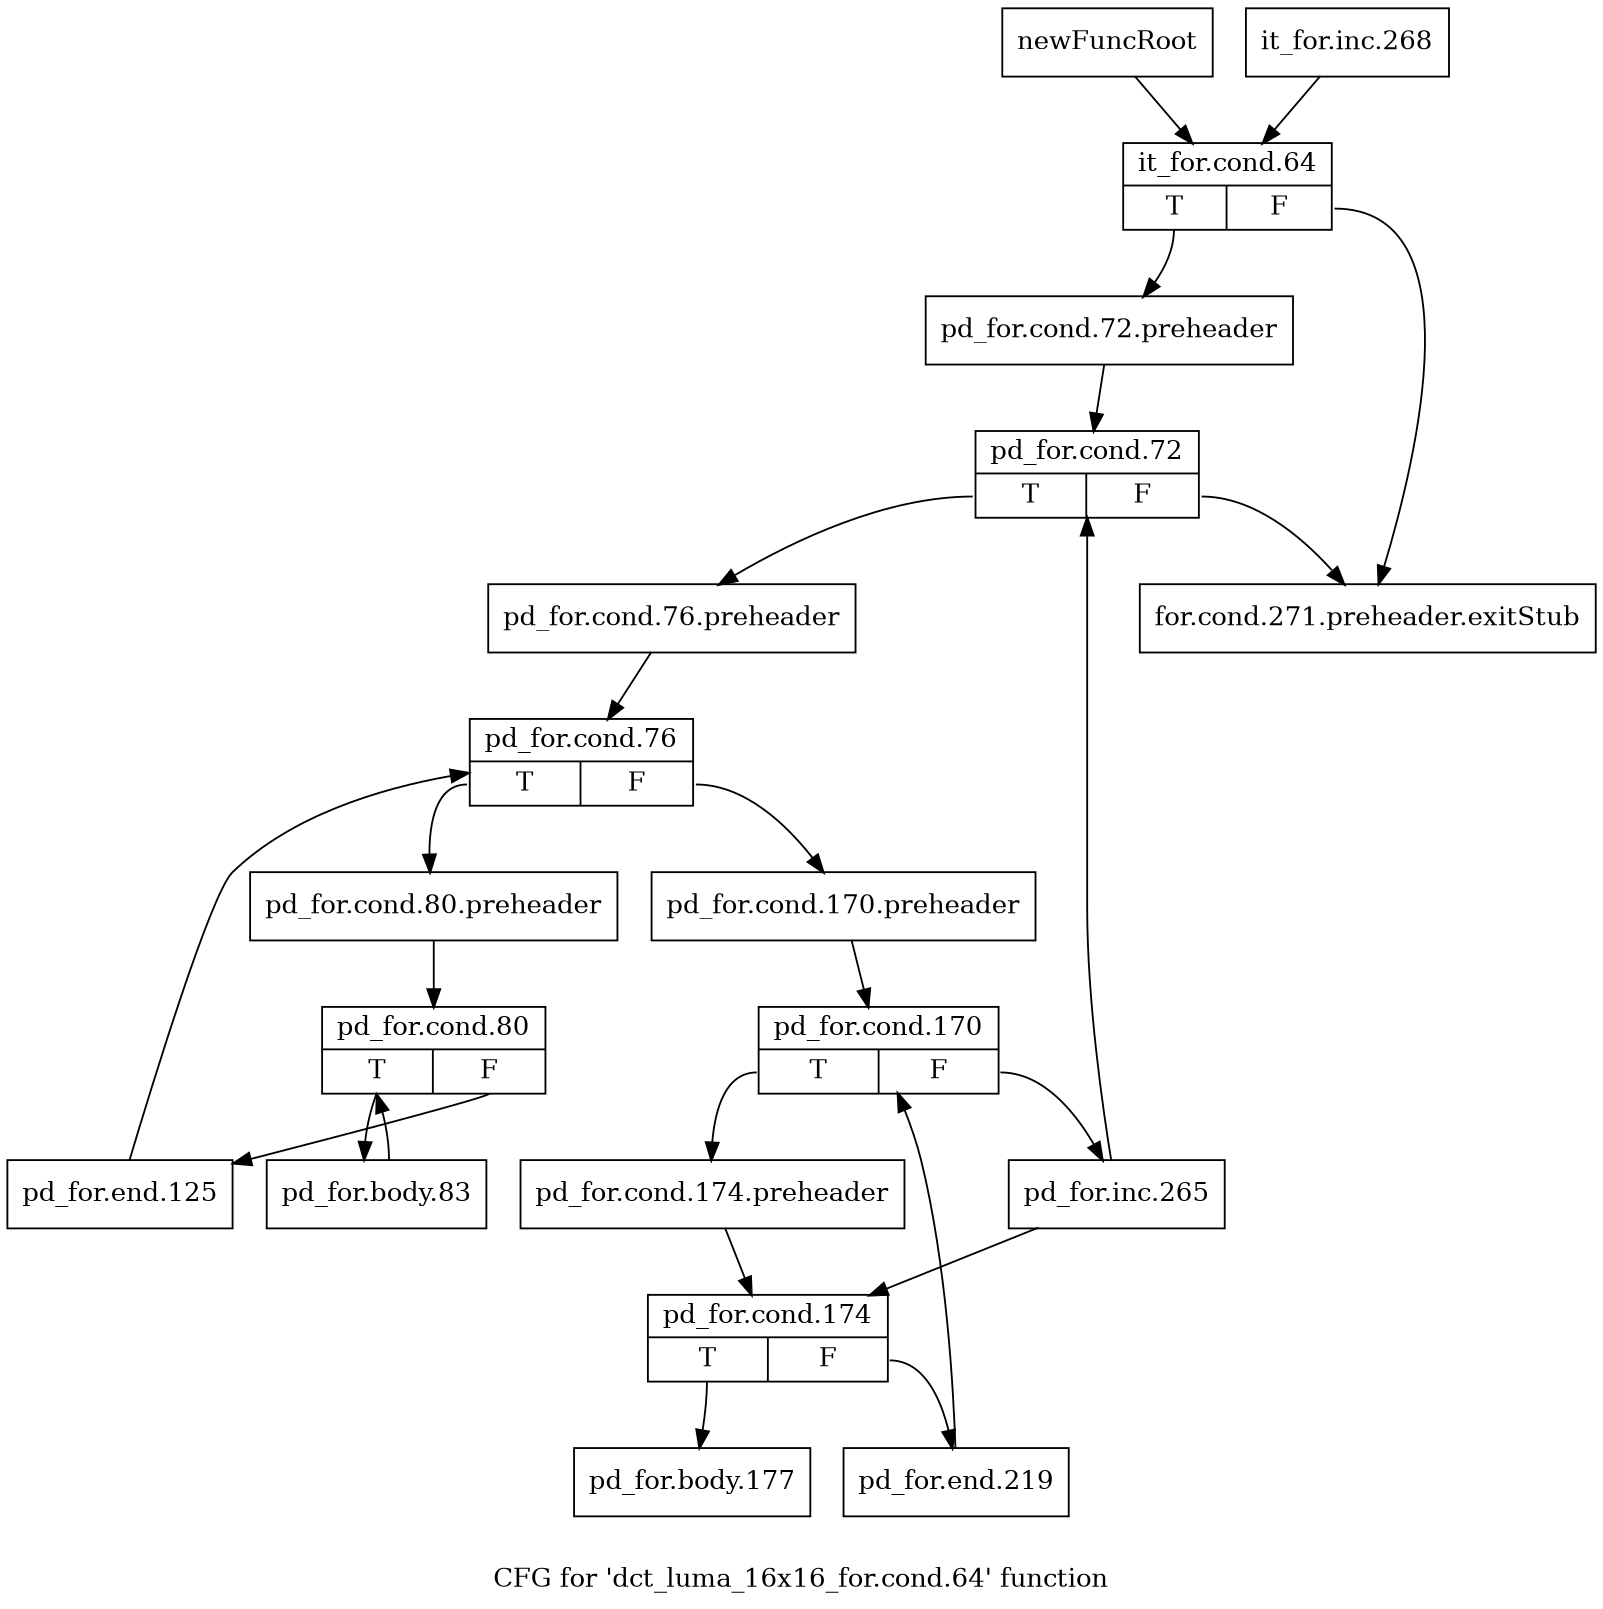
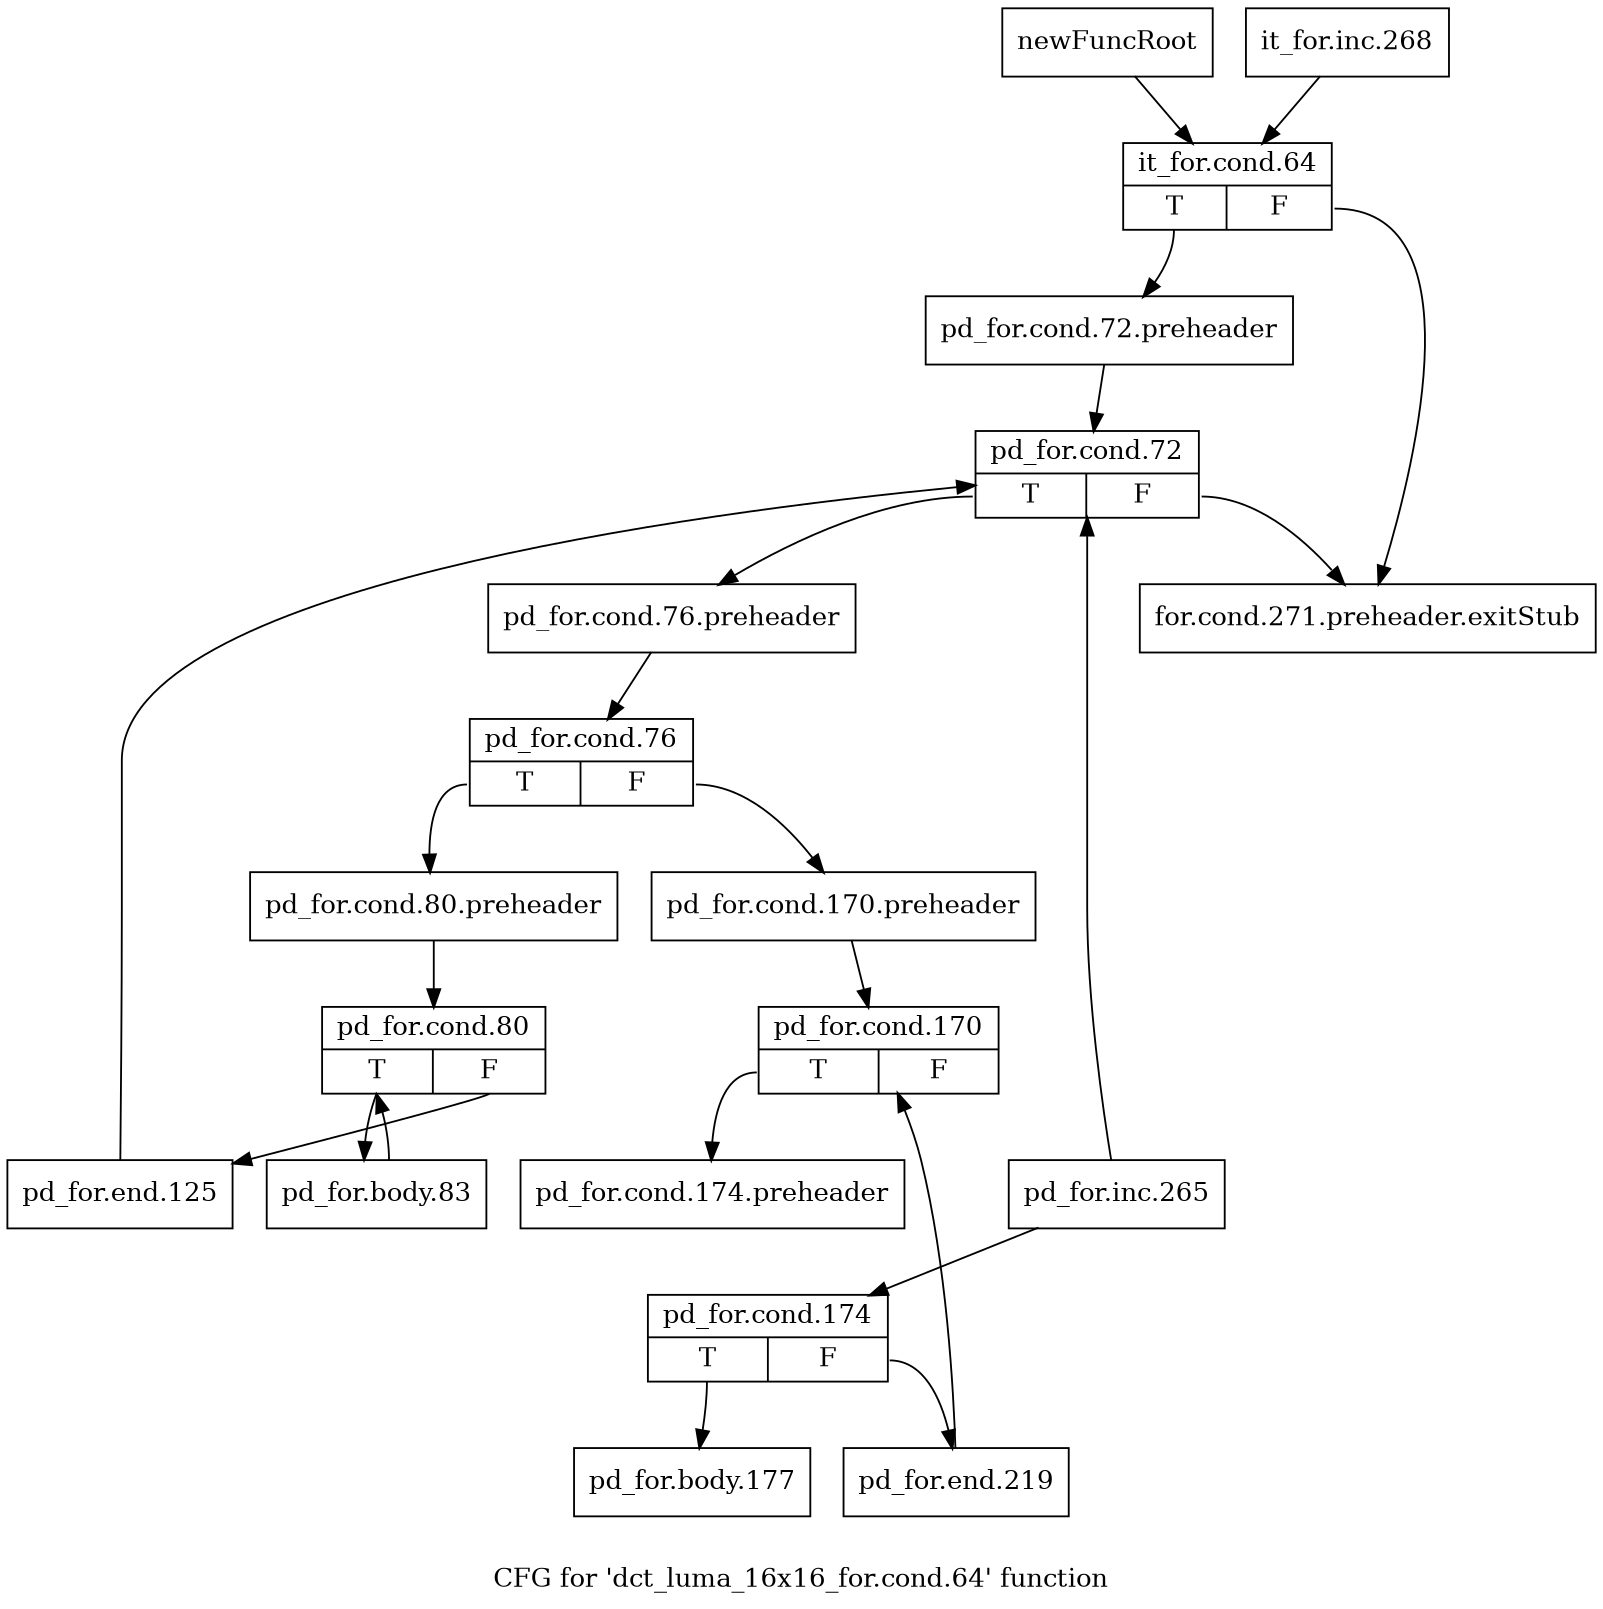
edge "pd_for.end.125" -> "pd_for.cond.76": now "pd_for.end.125" -> "pd_for.cond.72"
edge "pd_for.cond.170" -> "pd_for.inc.265": removed
edge "pd_for.cond.174.preheader" -> "pd_for.cond.174": removed
